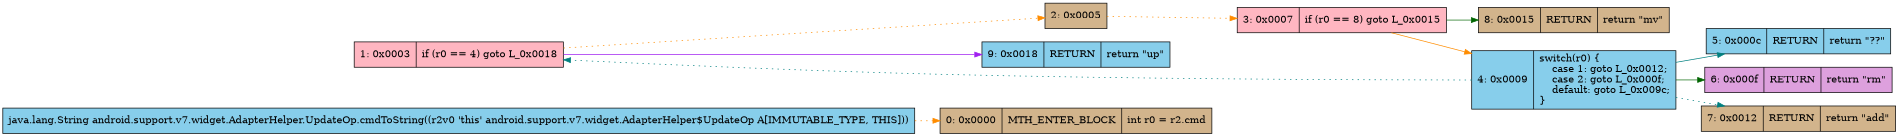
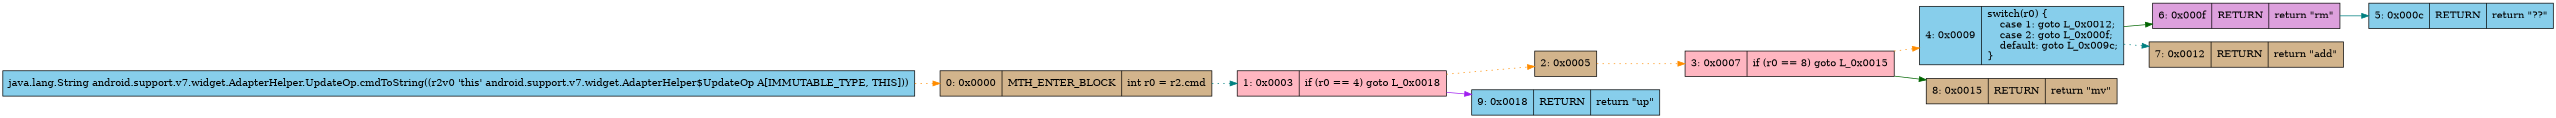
edge "3: 0x0007" -> "4: 0x0009": style solid -> dotted
edge "4: 0x0009" -> "5: 0x000c": now "6: 0x000f" -> "5: 0x000c"
edge "4: 0x0009" -> "1: 0x0003": now "0: 0x0000" -> "1: 0x0003"
